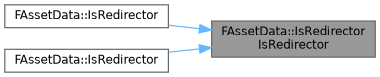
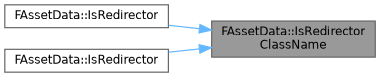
node "FAssetData::IsRedirector IsRedirector": label "FAssetData::IsRedirector IsRedirector" -> "FAssetData::IsRedirector ClassName"
